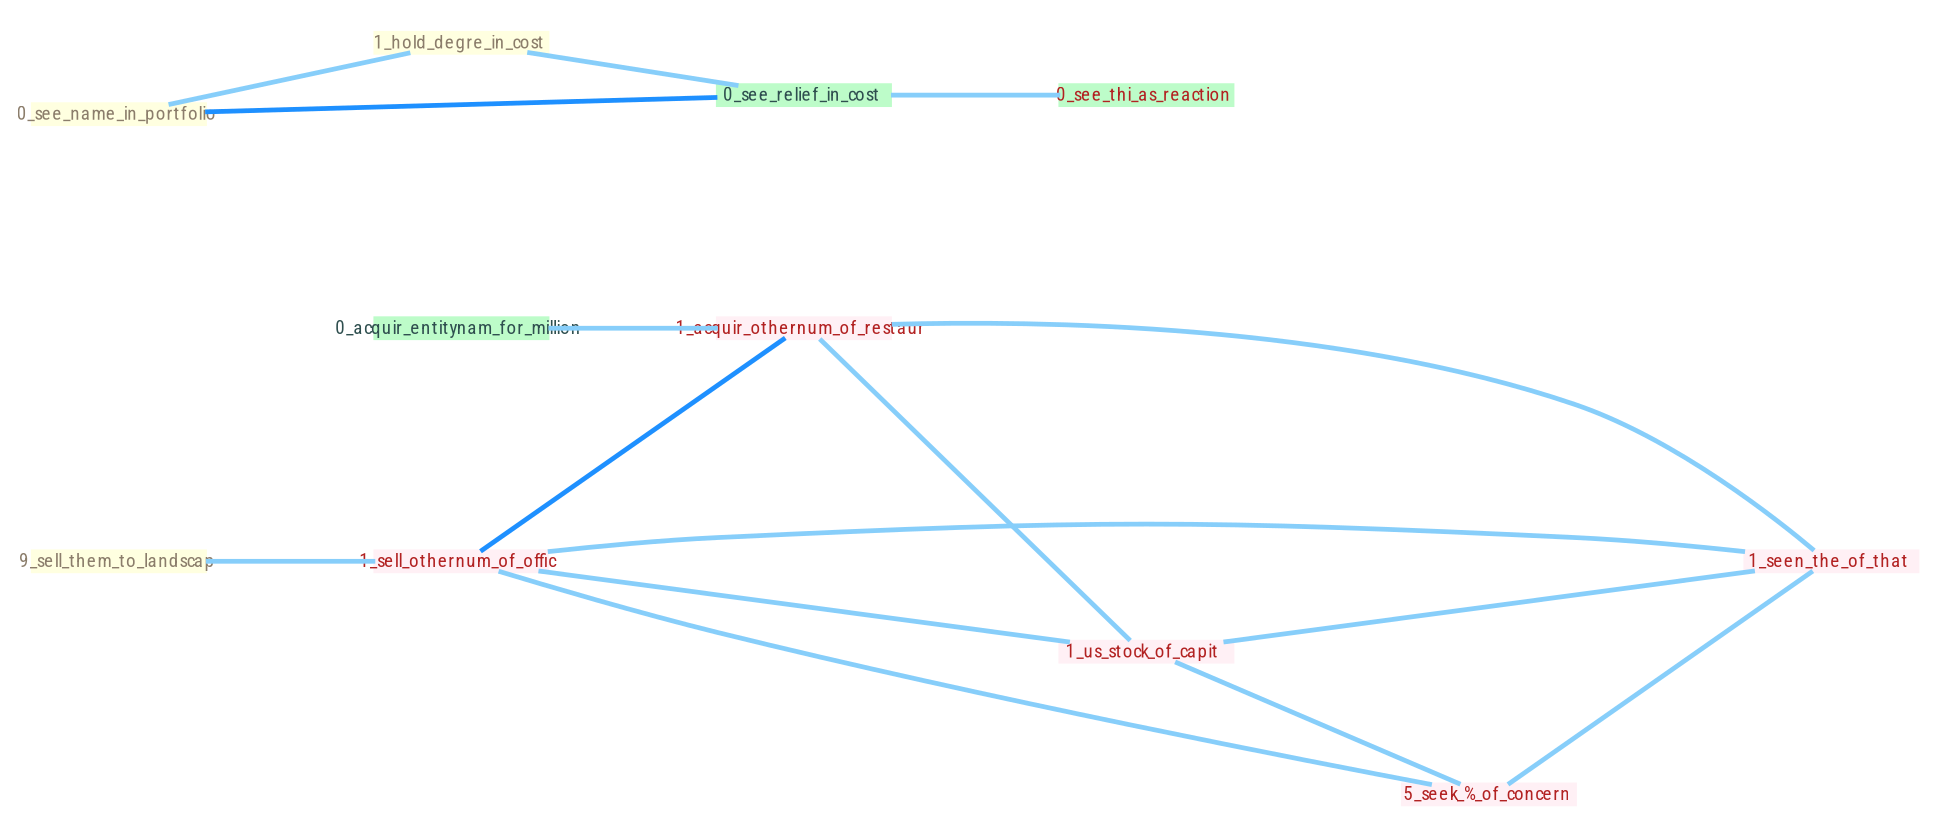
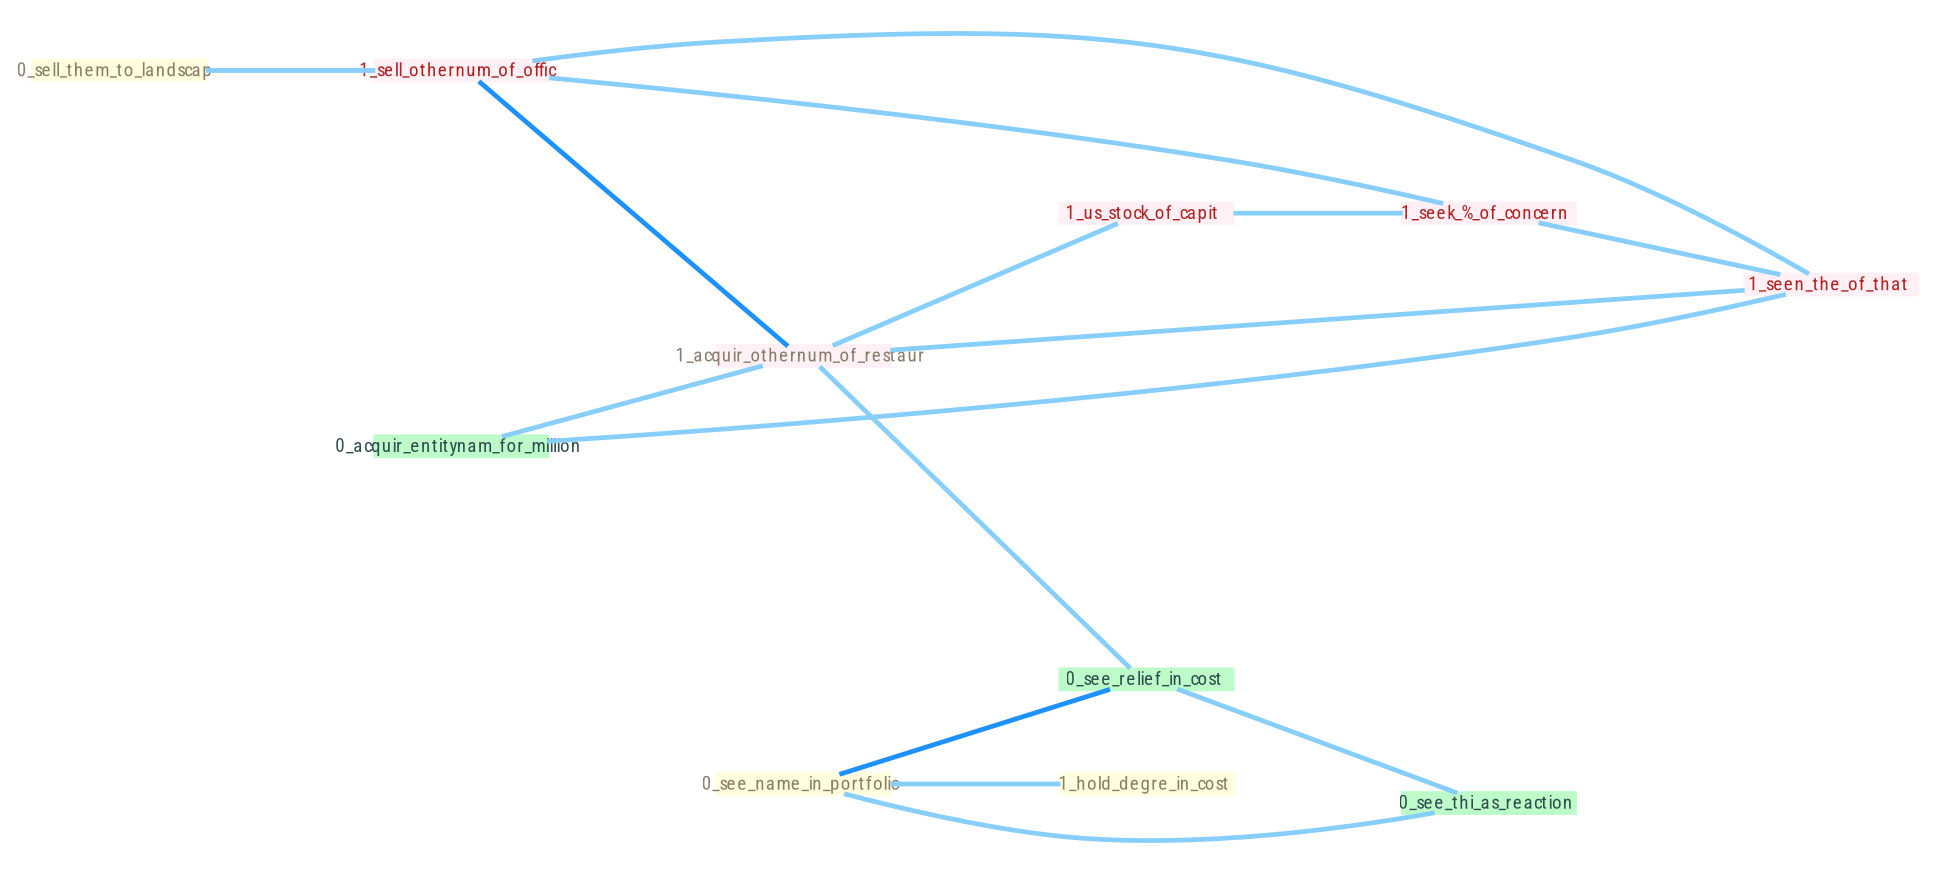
edge "1_hold_degre_in_cost" -- "0_see_relief_in_cost": now "1_acquir_othernum_of_restaur" -- "0_see_relief_in_cost"
node "0_see_thi_as_reaction": fontcolor #b22222 -> #2f4f4f
node "1_acquir_othernum_of_restaur": fontcolor #b22222 -> #8b7d6b
node "9_sell_them_to_landscap": label "9_sell_them_to_landscap" -> "0_sell_them_to_landscap"
edge "1_seen_the_of_that" -- "1_us_stock_of_capit": now "1_seen_the_of_that" -- "0_acquir_entitynam_for_million"
edge "1_sell_othernum_of_offic" -- "1_us_stock_of_capit": removed
node "5_seek_%_of_concern": label "5_seek_%_of_concern" -> "1_seek_%_of_concern"
edge "0_see_name_in_portfolio" -- "0_see_thi_as_reaction": added
